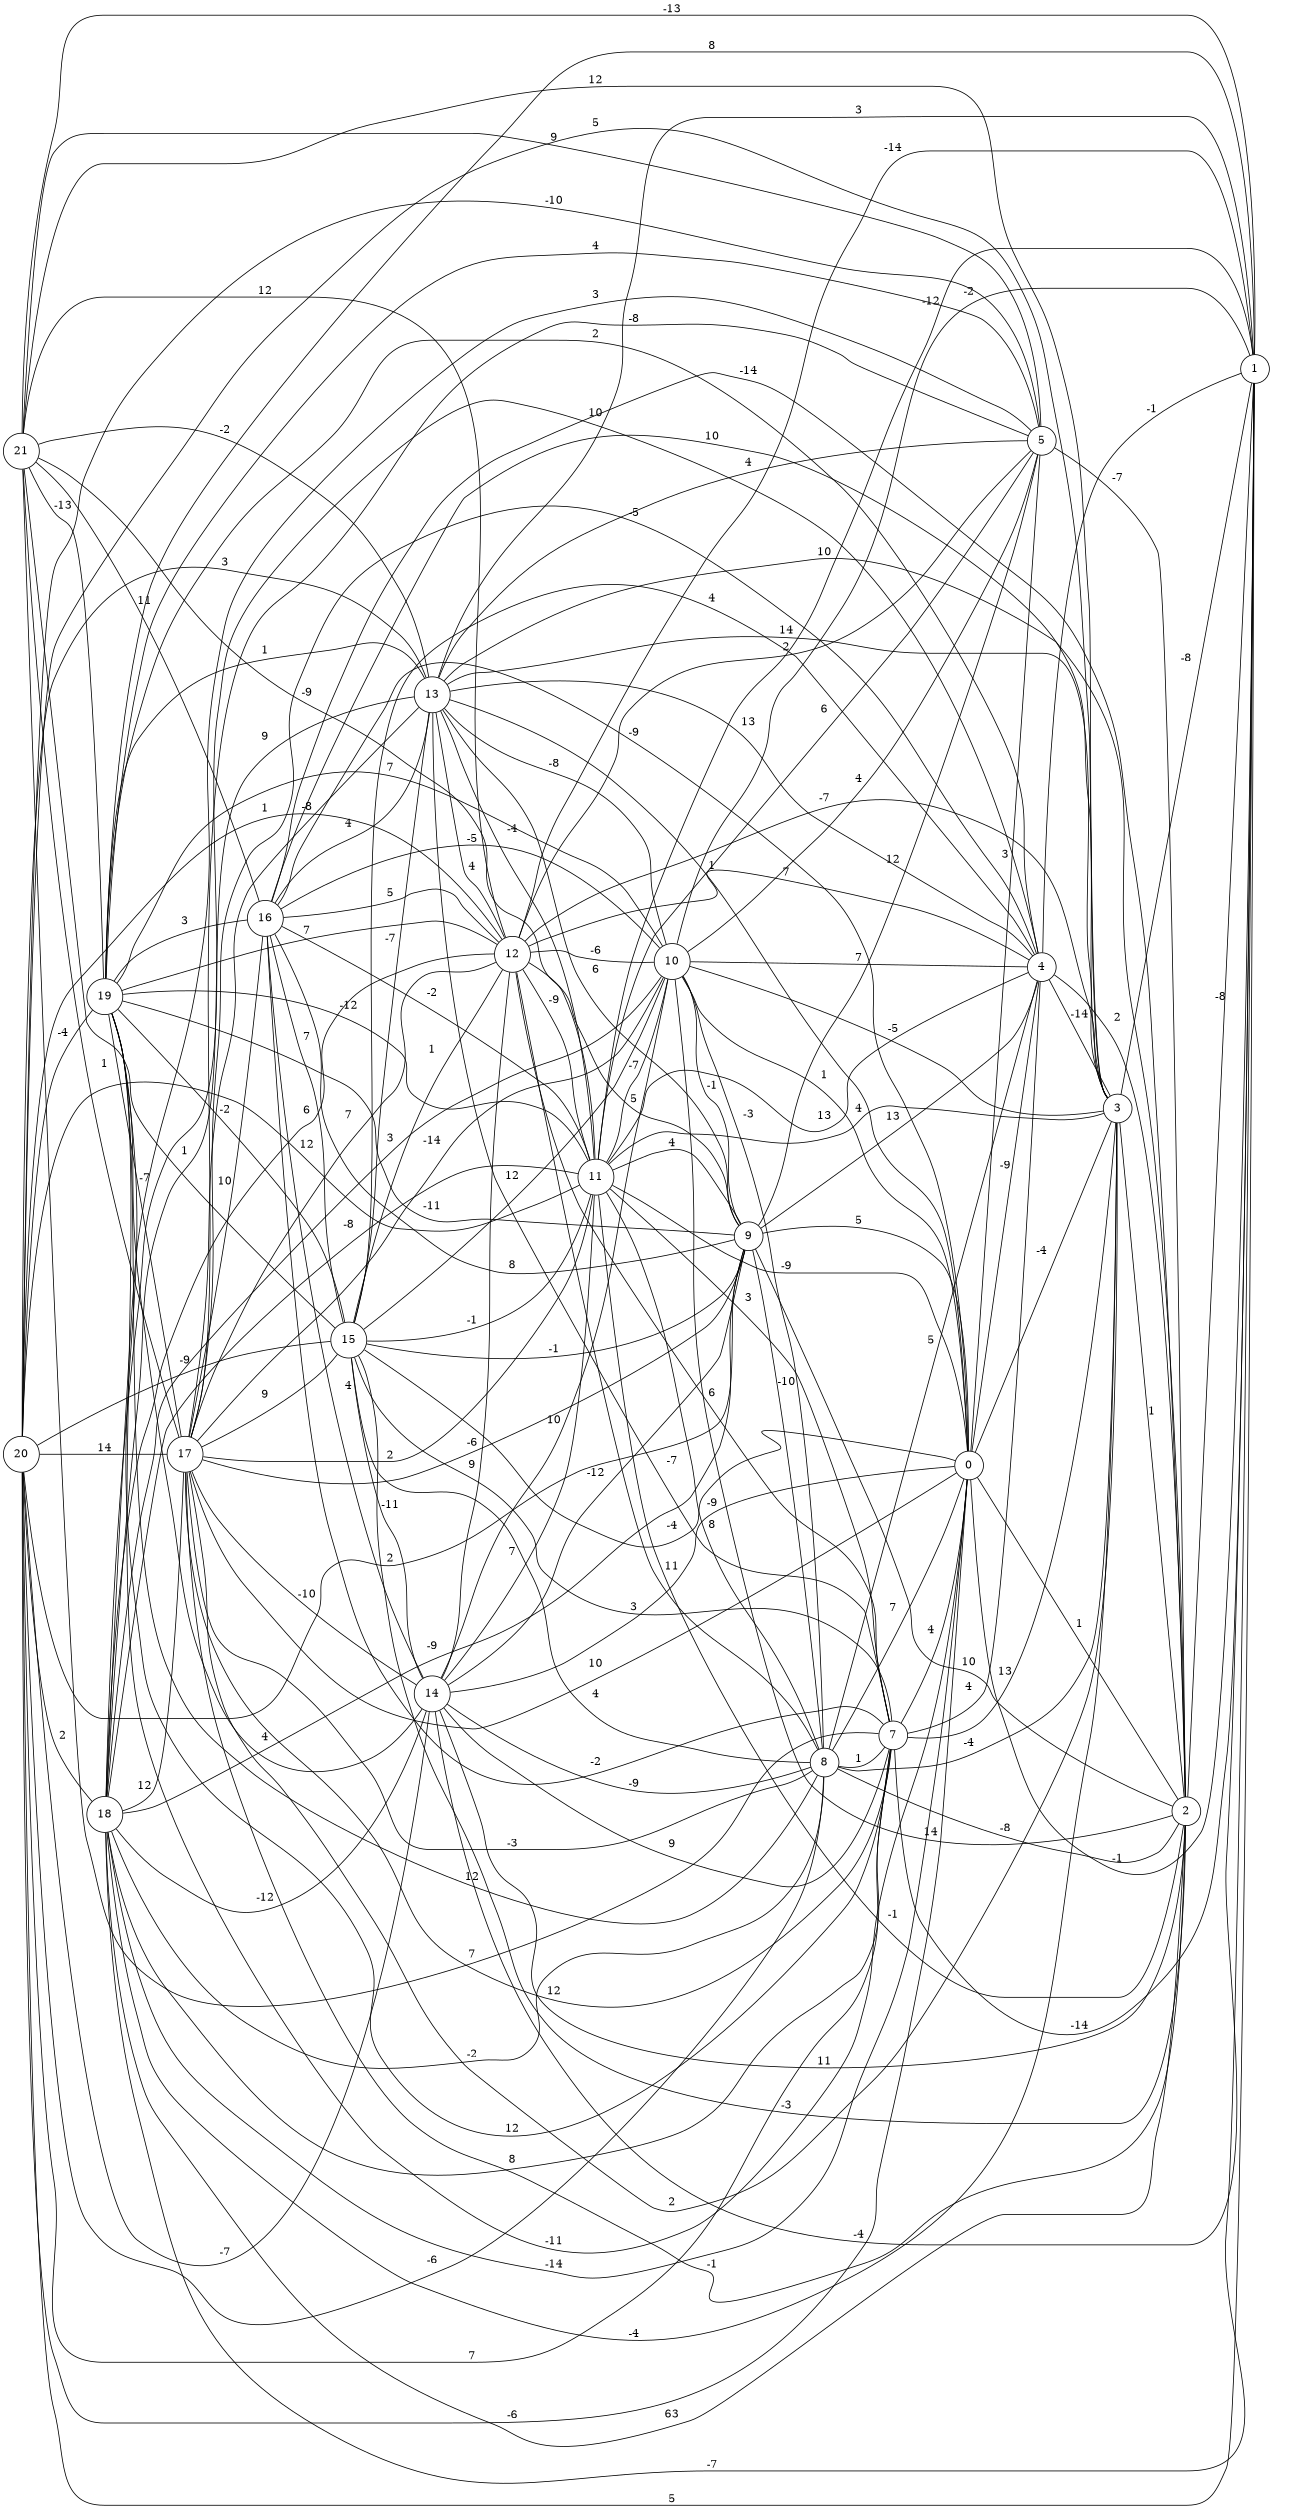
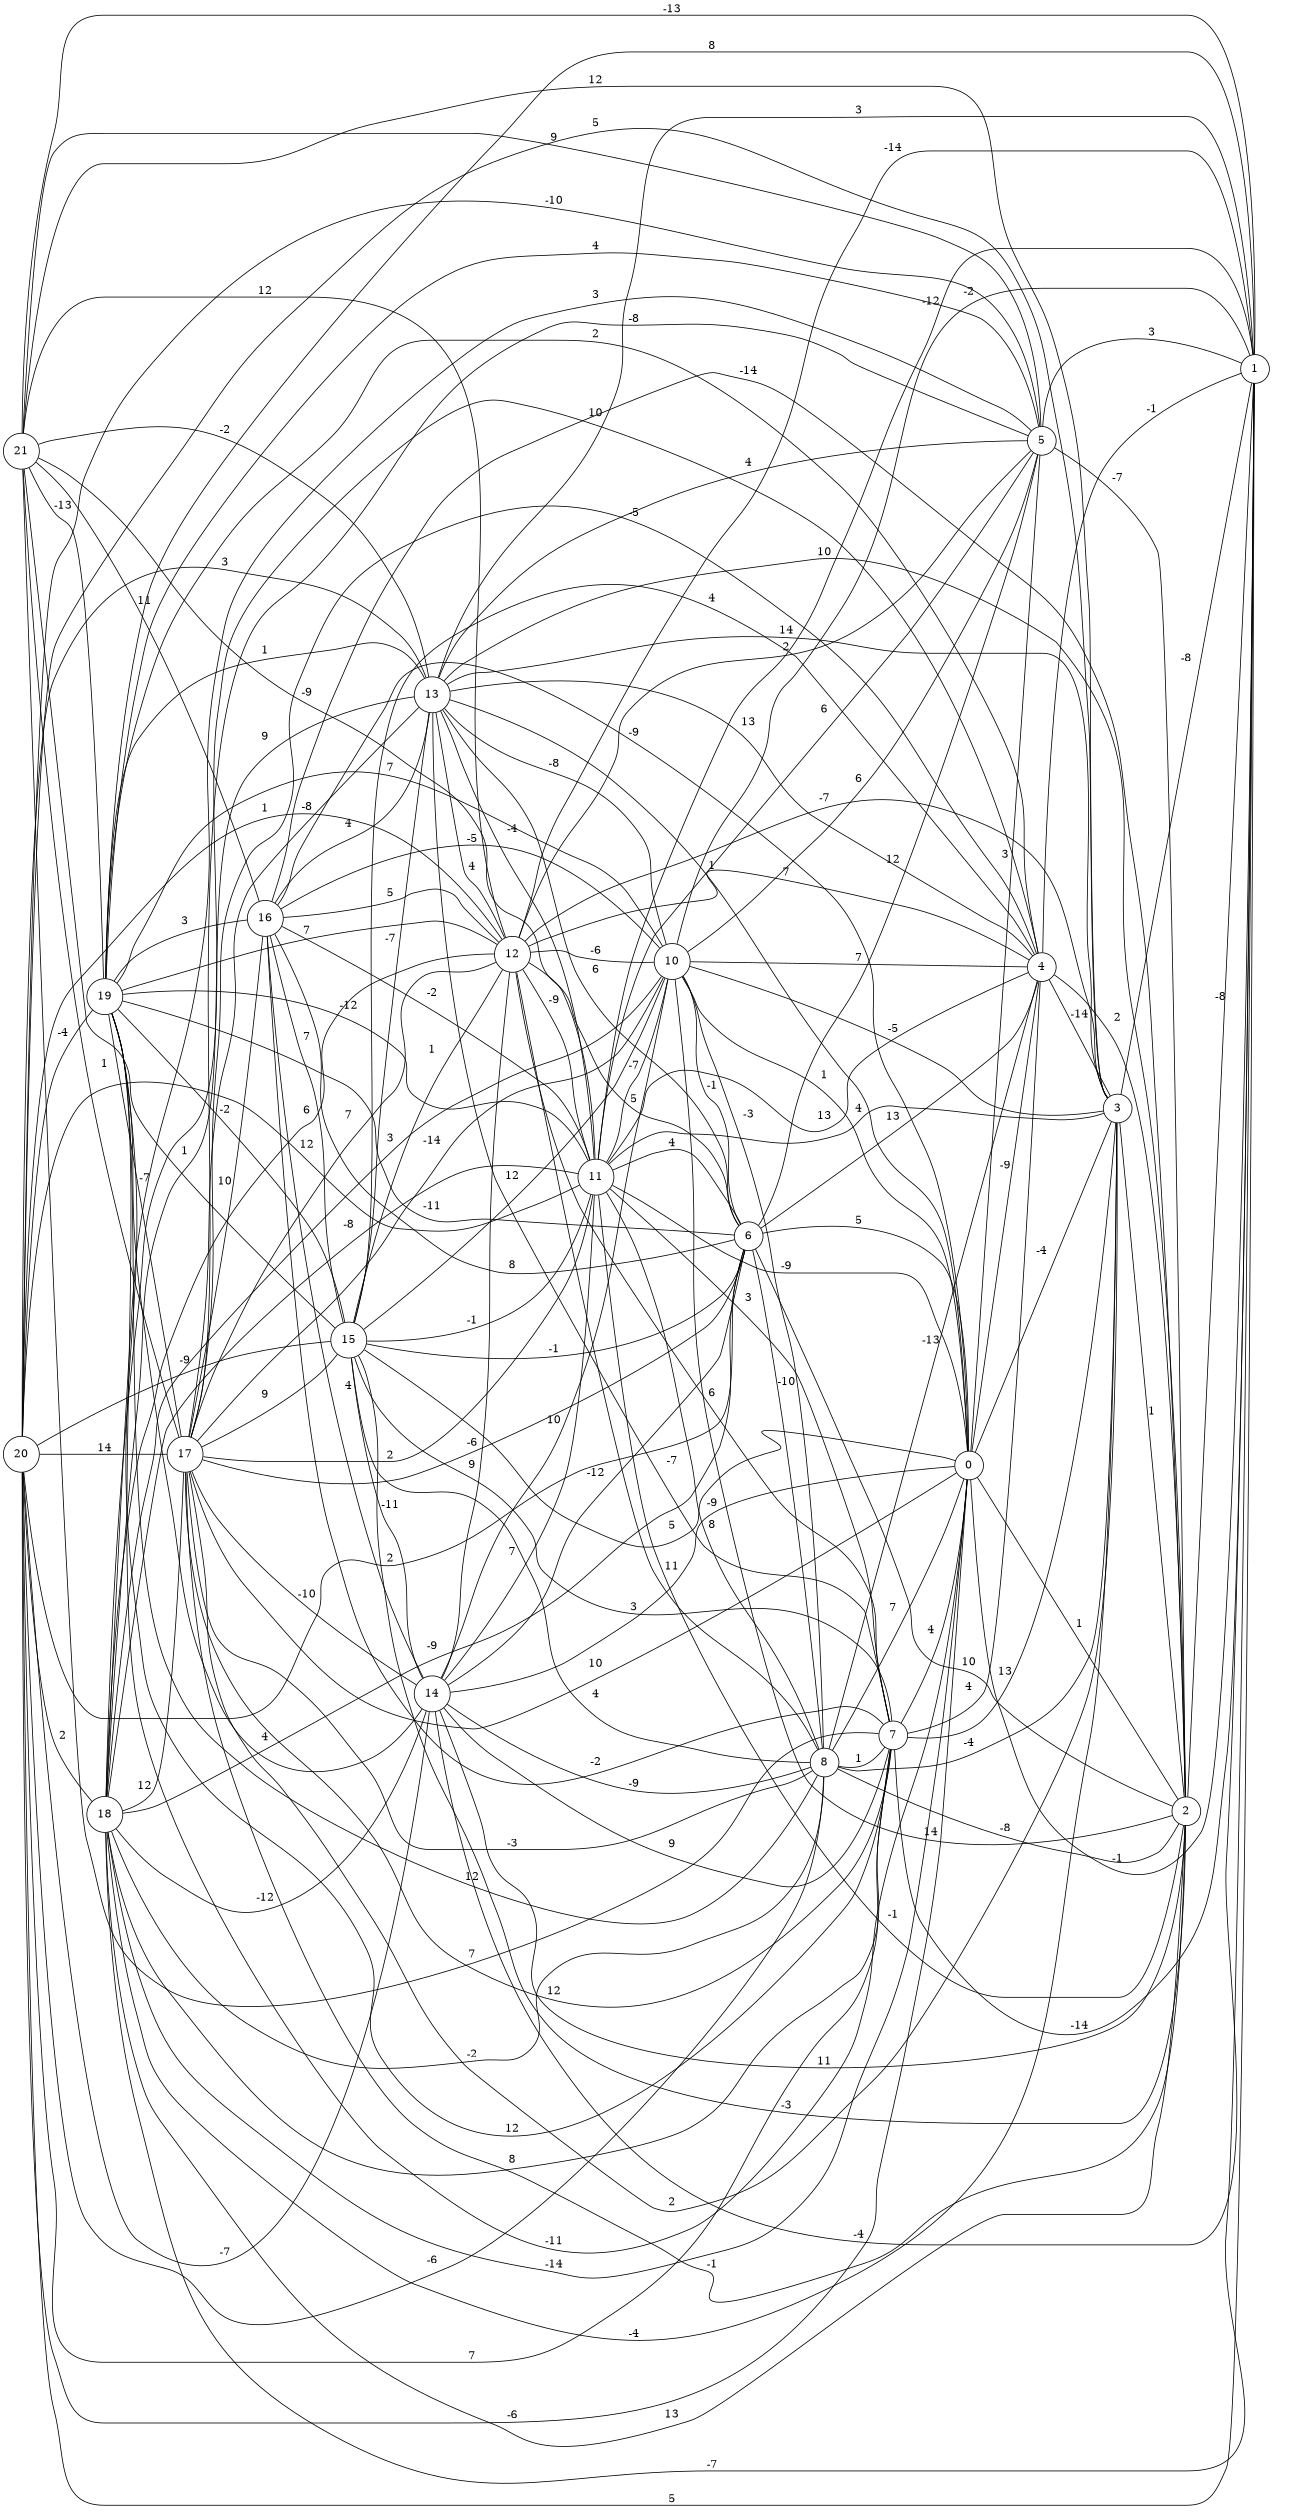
edge "1" -- "5": added, label "3"
edge "16" -- "3": removed, label "10"
edge "5" -- "10": label "4" -> "6"
node "9": label "9" -> "6"
edge "4" -- "8": label "5" -> "-13"
edge "15" -- "0": label "-4" -> "5"
edge "2" -- "18": label "63" -> "13"
